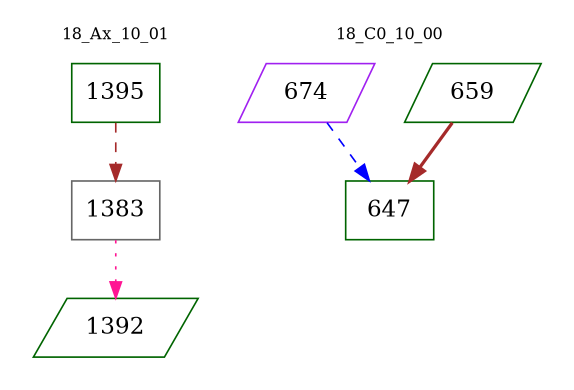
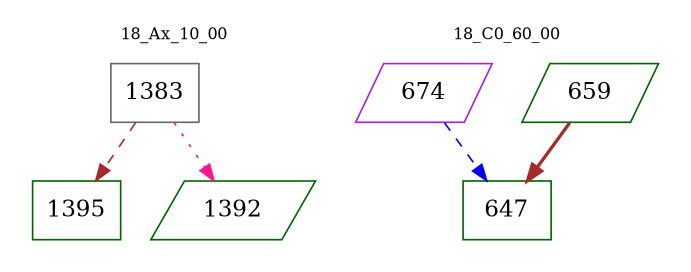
cluster "18_Ax_10_01": label "18_Ax_10_01" -> "18_Ax_10_00"
cluster "18_C0_10_00": label "18_C0_10_00" -> "18_C0_60_00"
edge "1395" -> "1383": reversed
